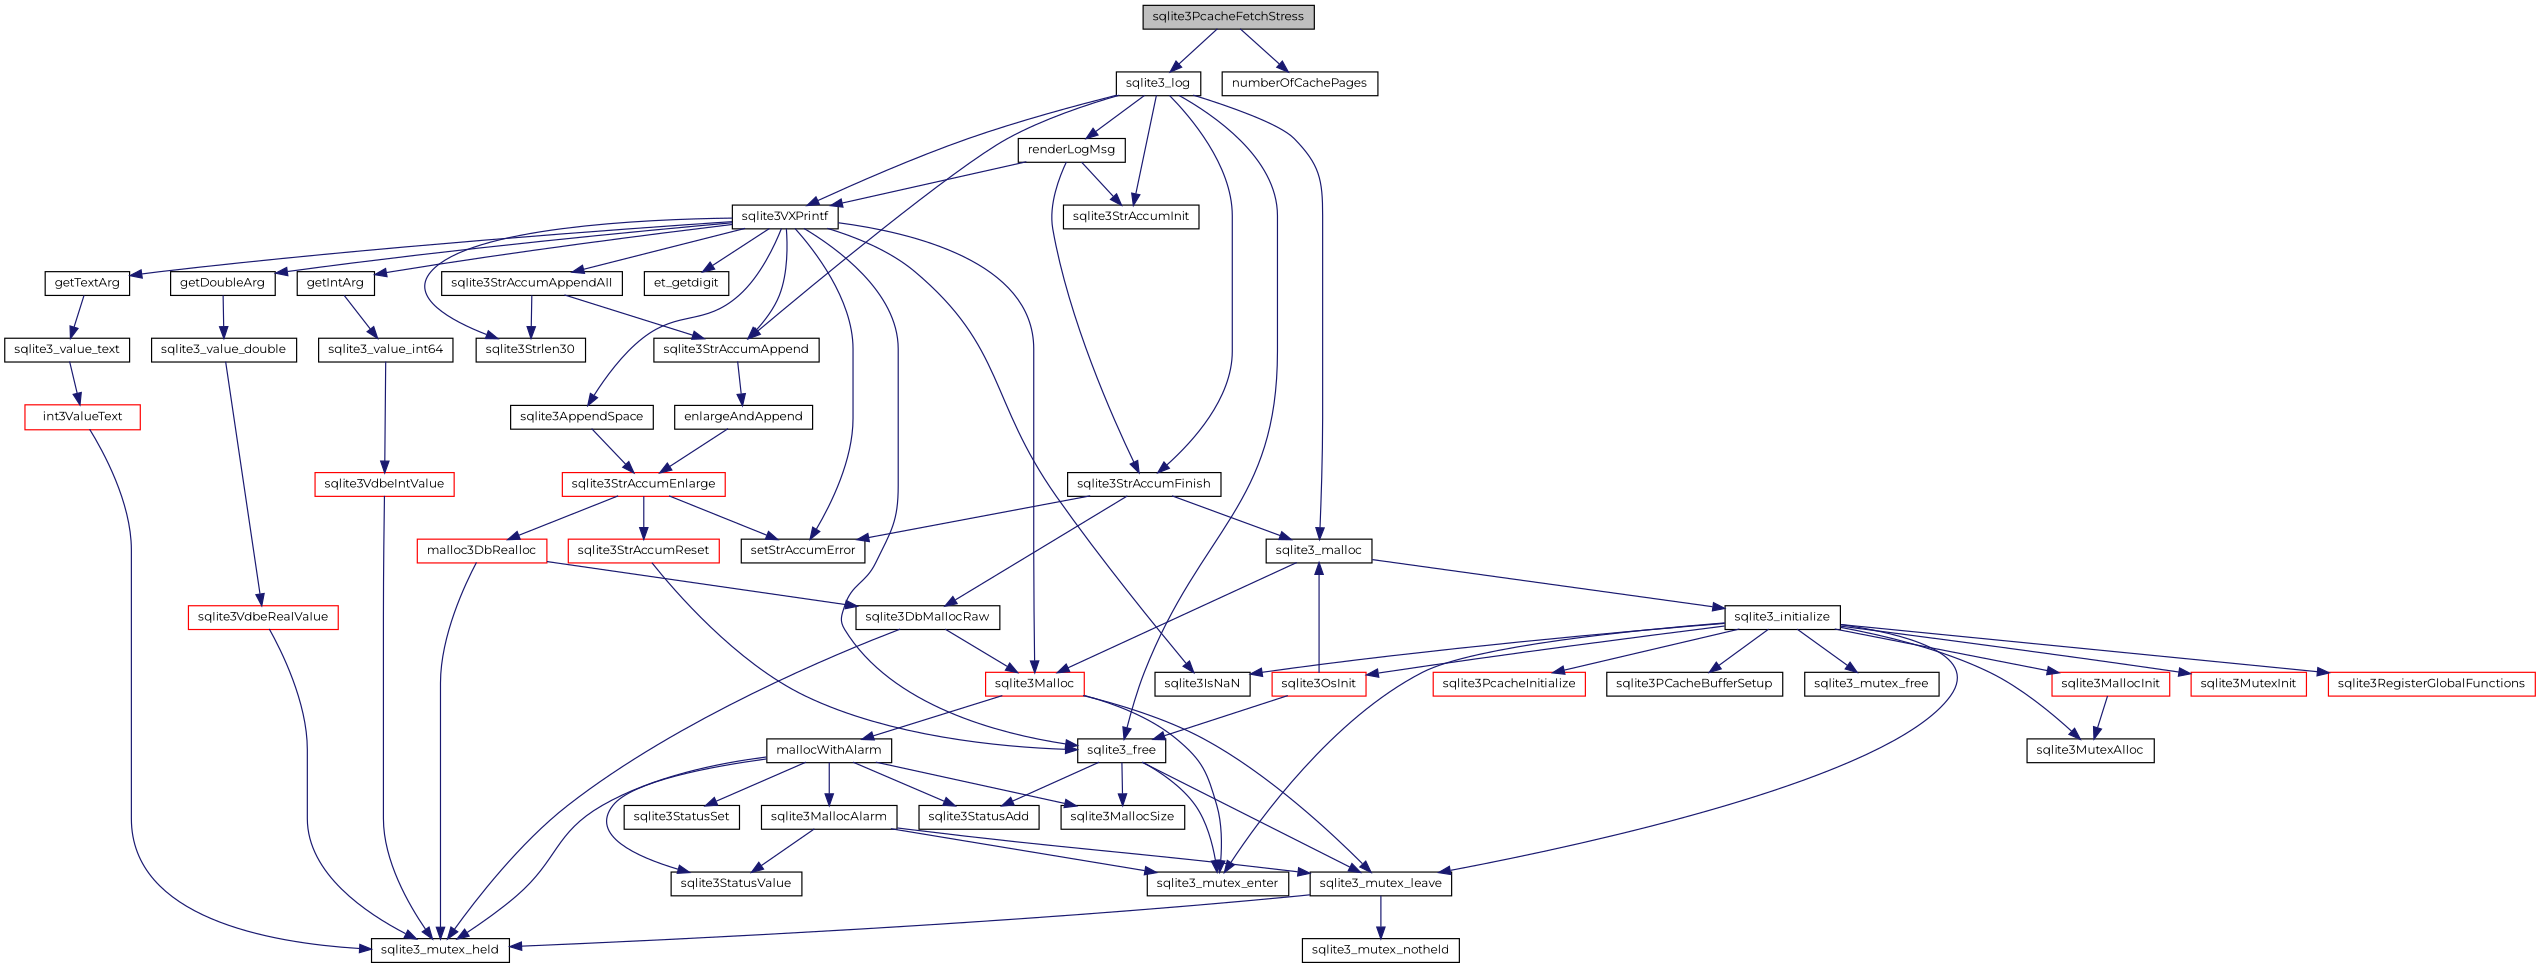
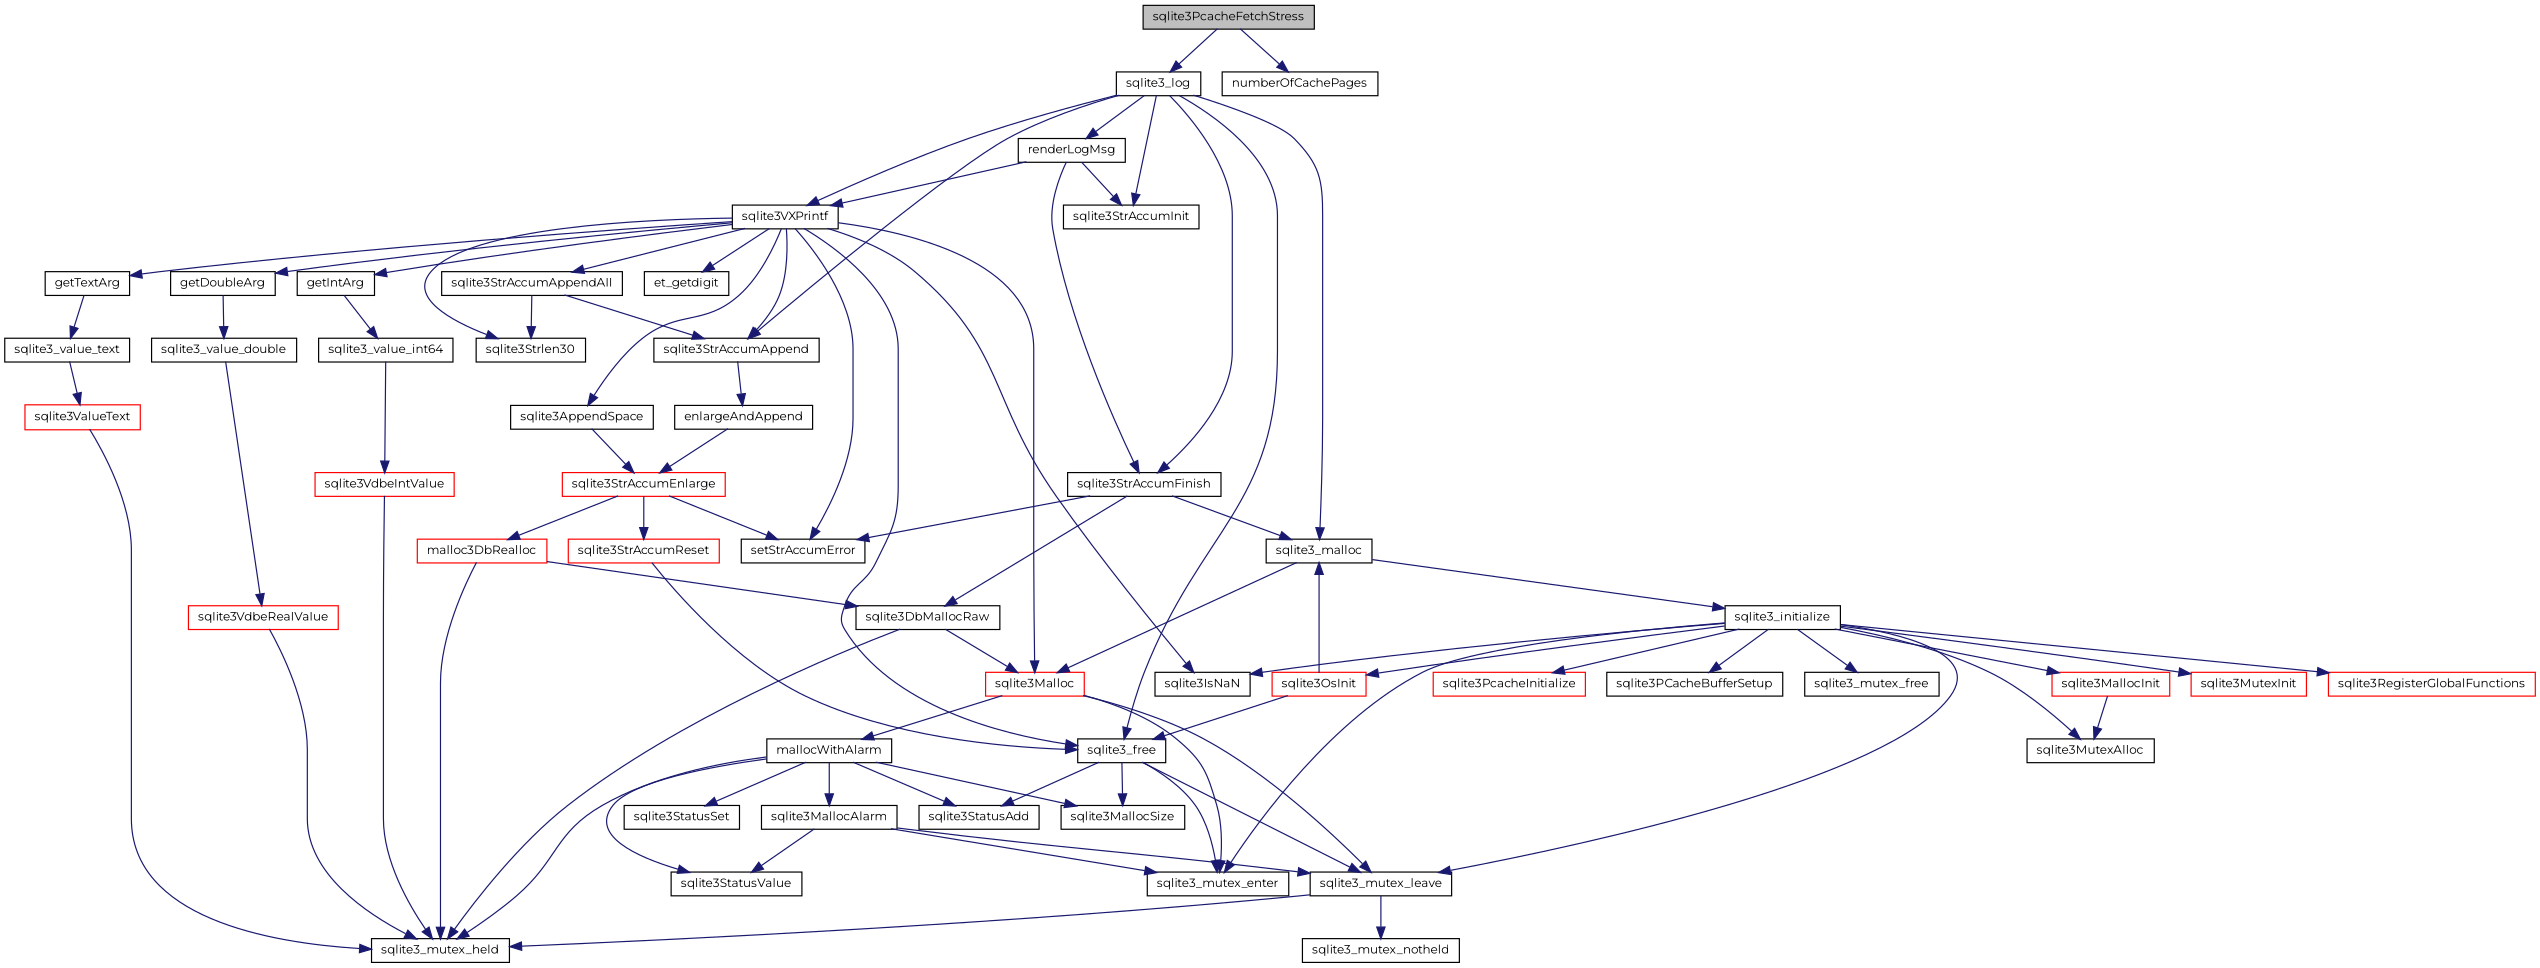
node "int3ValueText": label "int3ValueText" -> "sqlite3ValueText"
